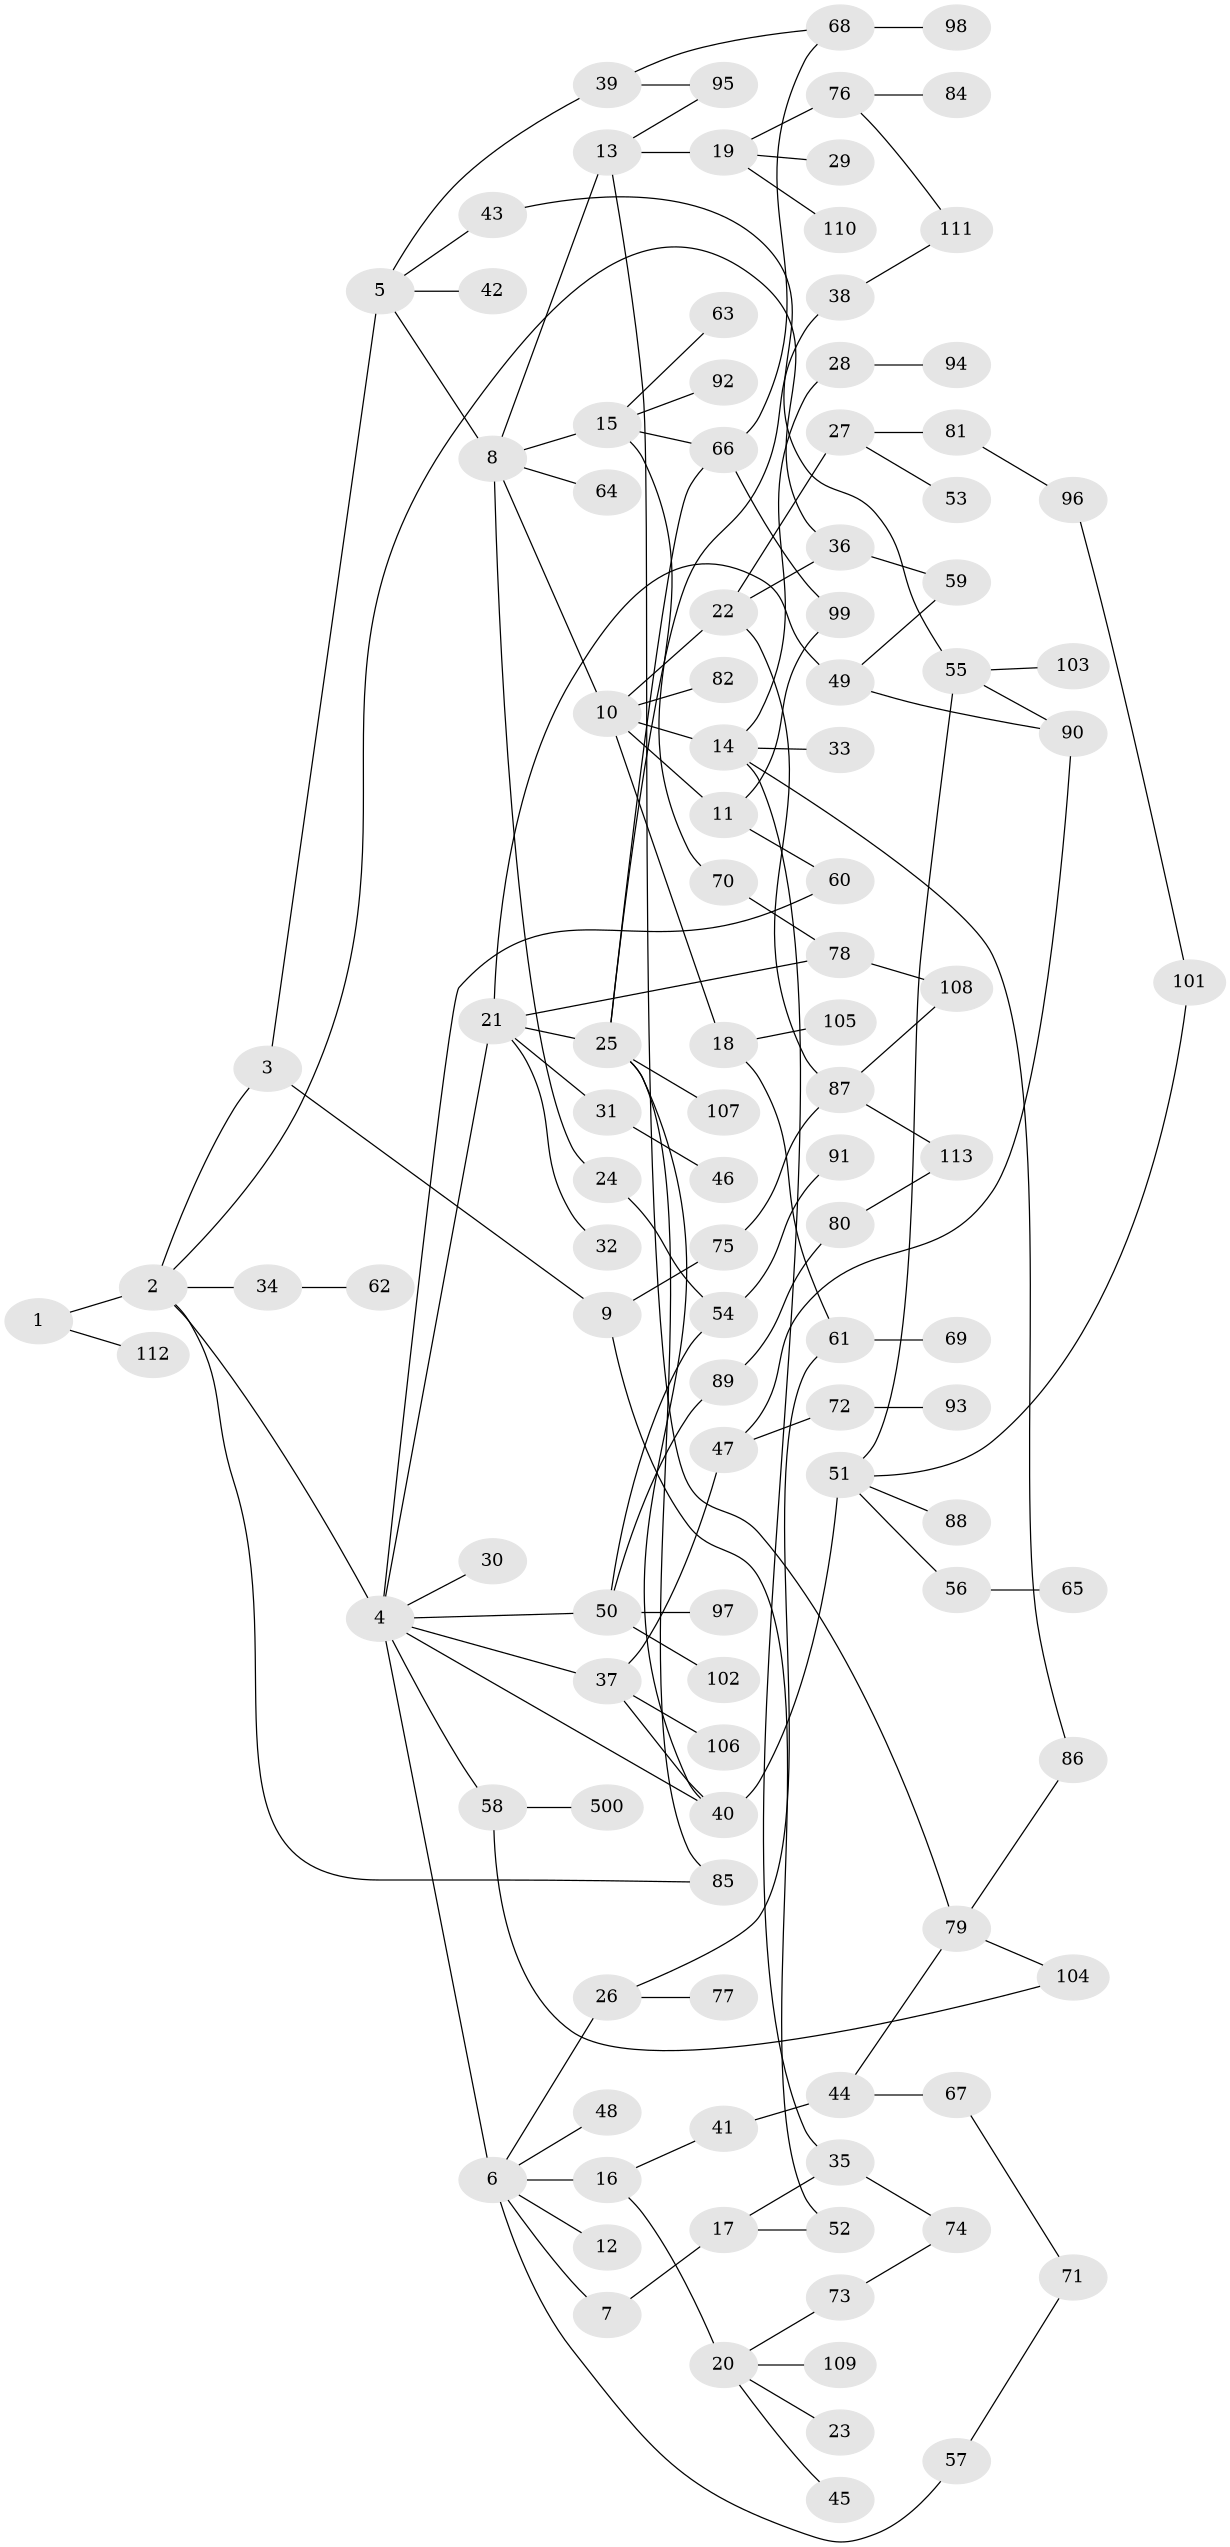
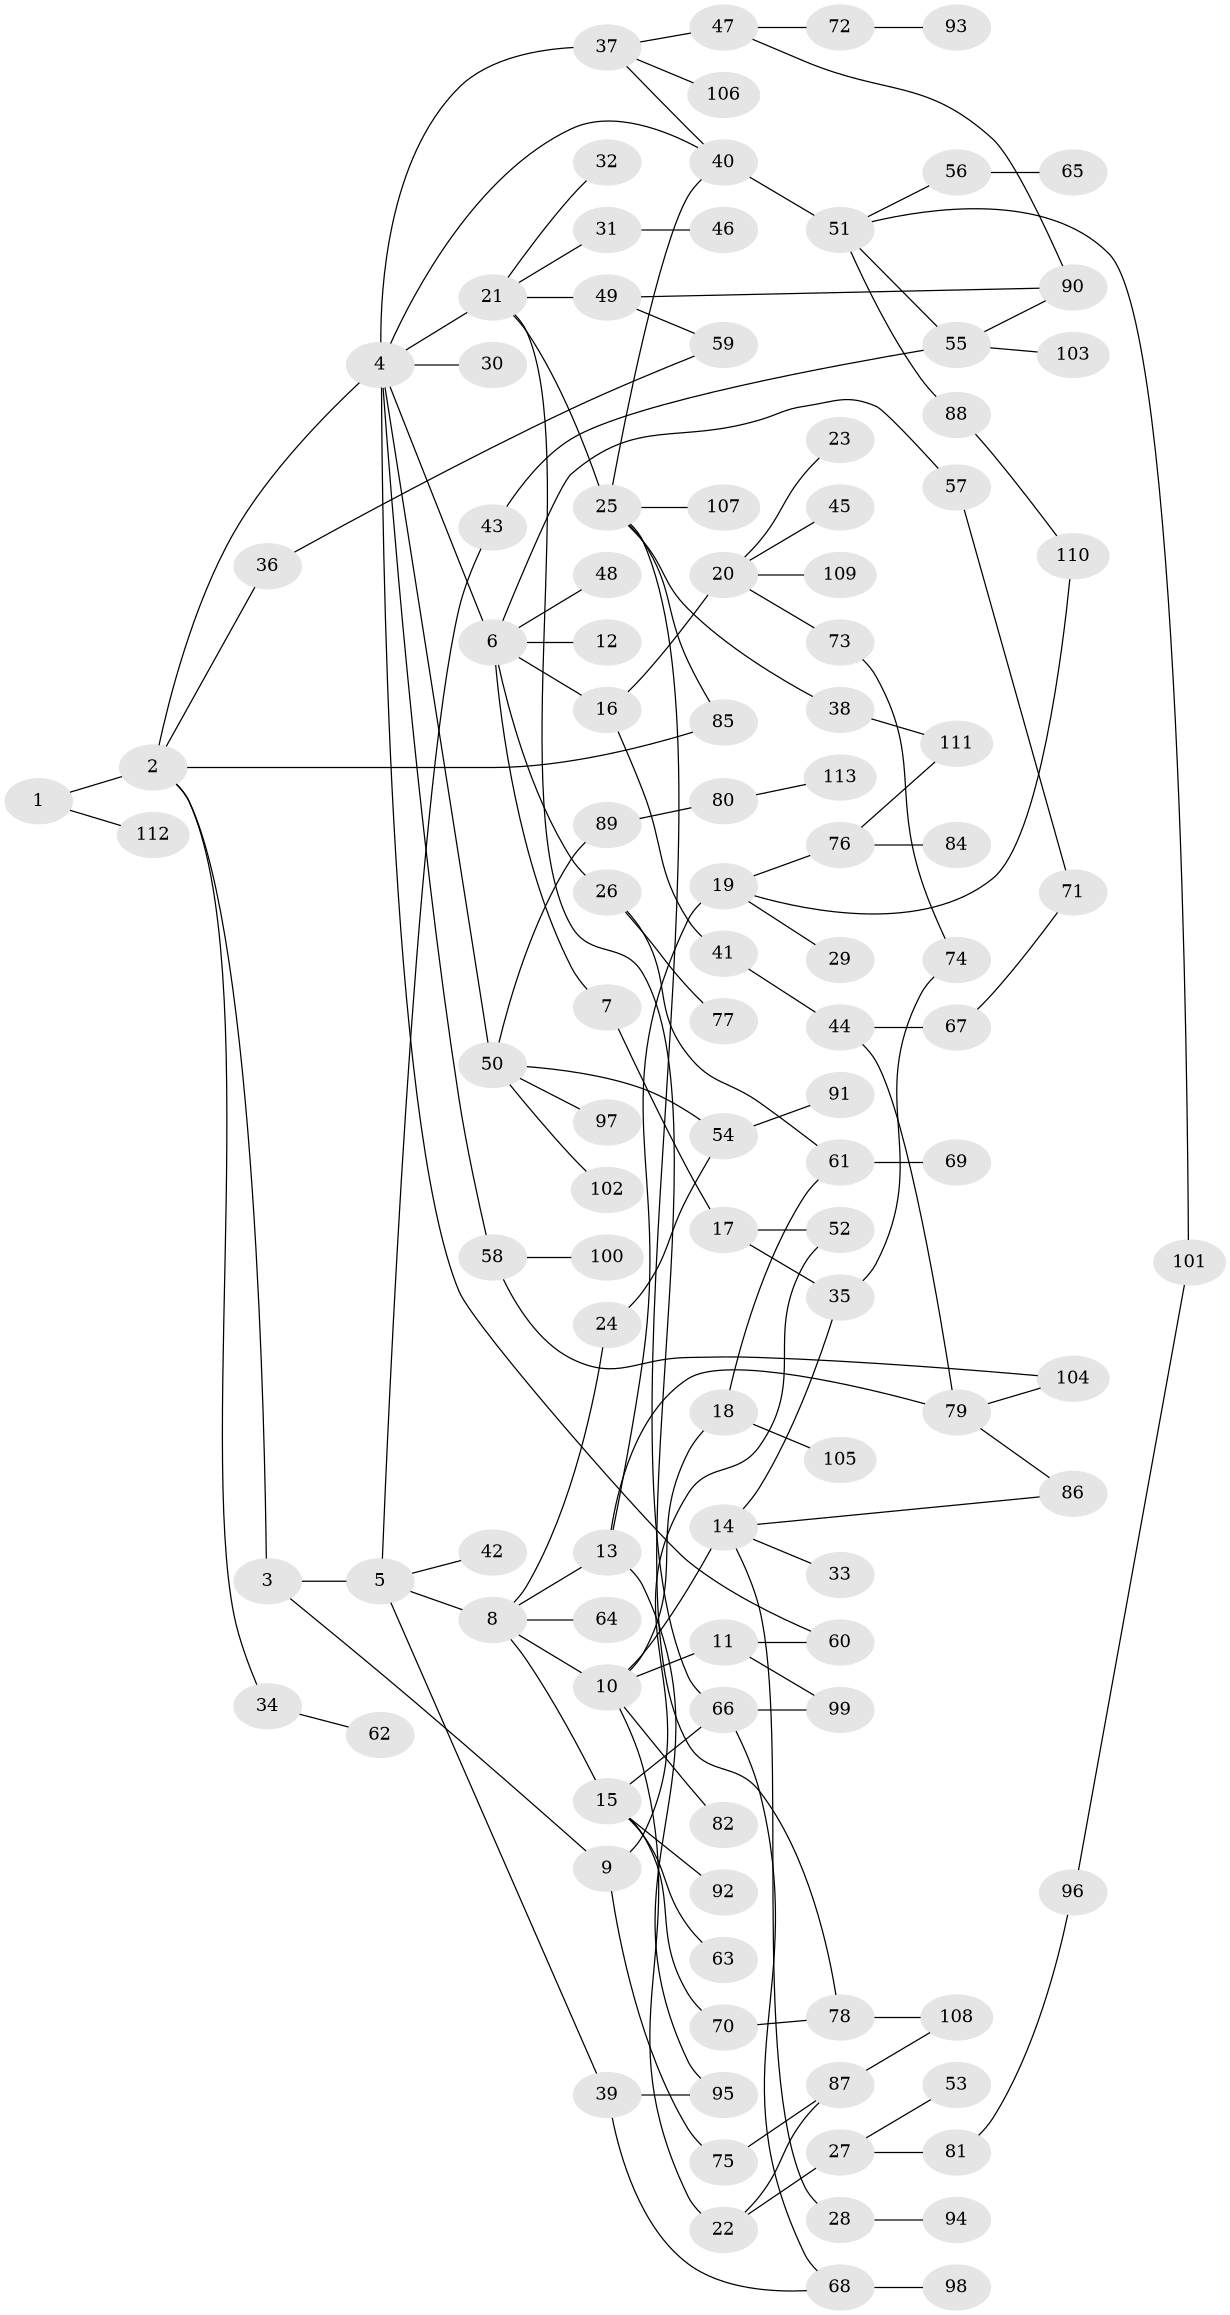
edge "88" -- "110": added
edge "36" -- "22": removed
edge "87" -- "113": removed
node "500": label "500" -> "100"
